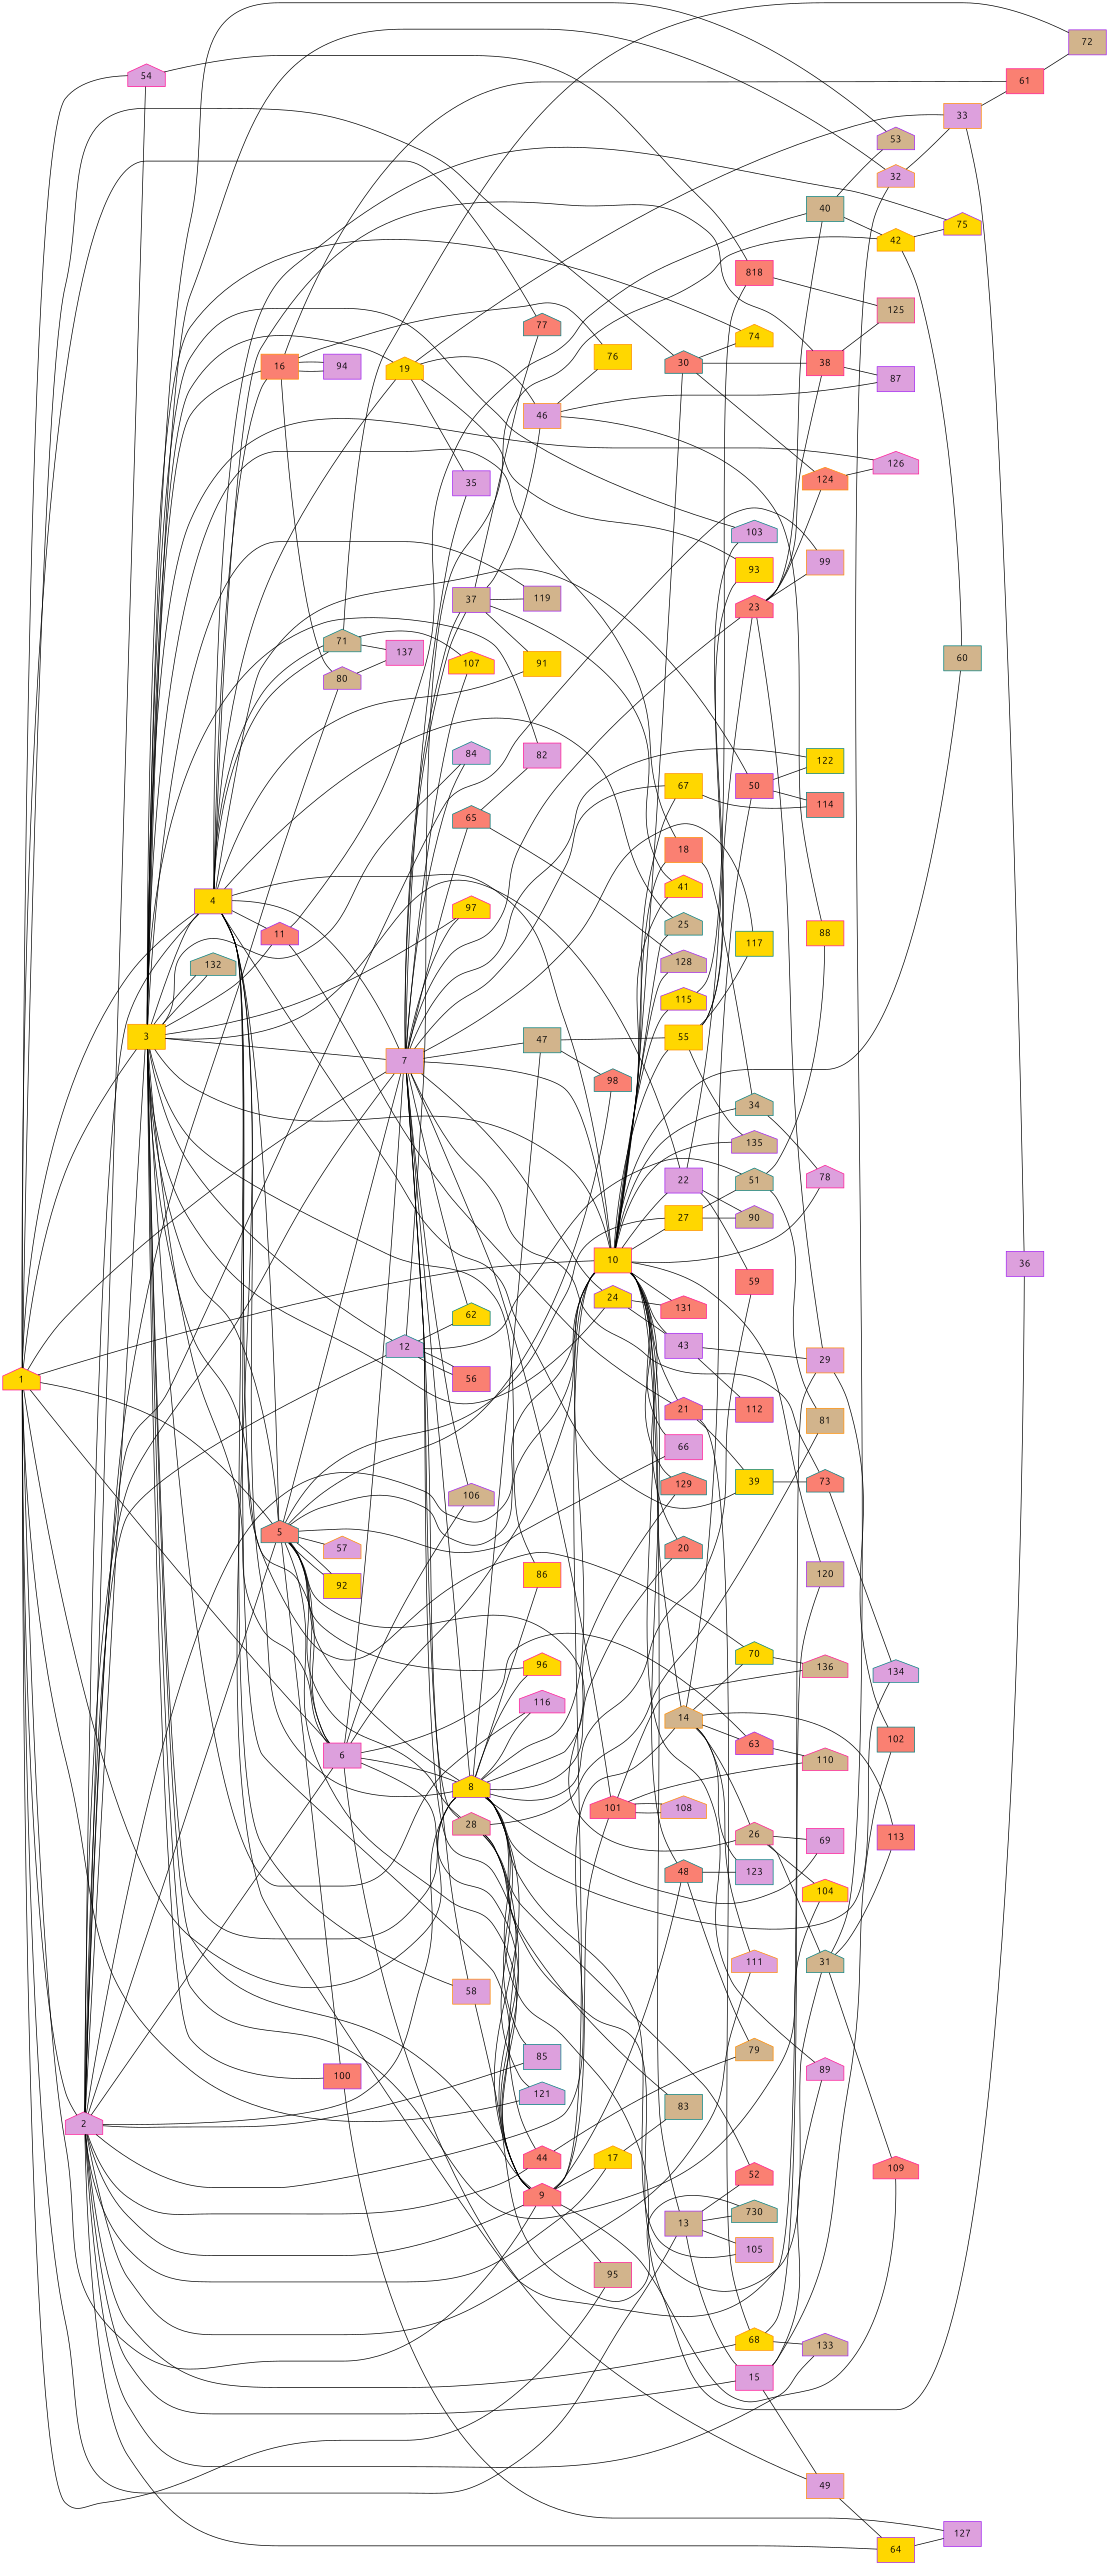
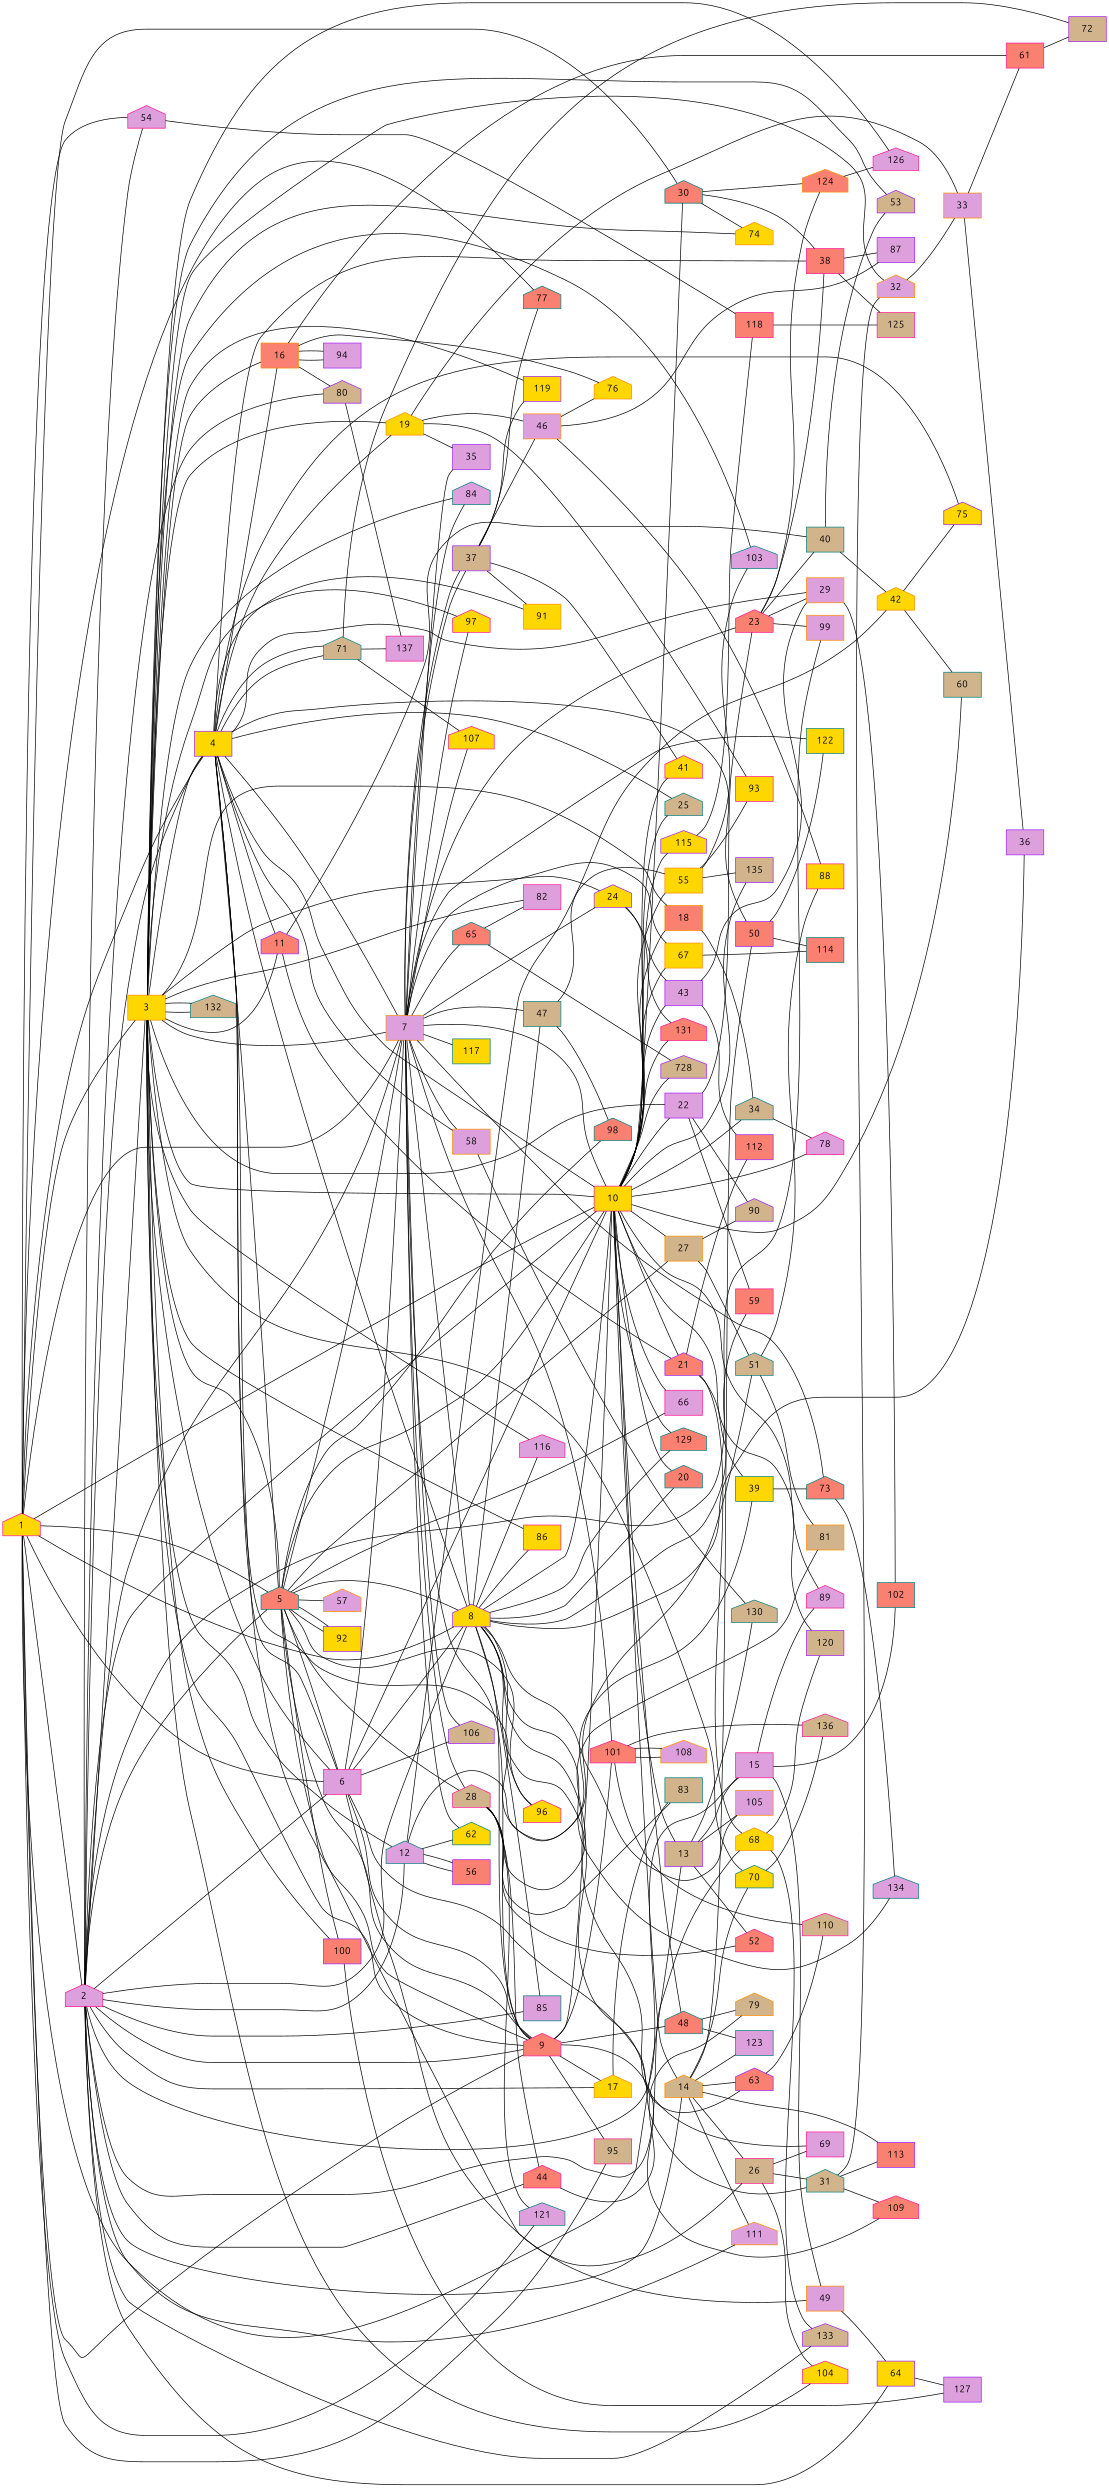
node "818": label "818" -> "118"
node "76": shape box -> house
node "119": fillcolor tan -> gold
node "128": label "128" -> "728"
edge "117" -- "55": removed
node "135": shape house -> box
node "27": fillcolor gold -> tan
node "26": shape house -> box
edge "3" -- "8": removed
node "730": label "730" -> "130"
